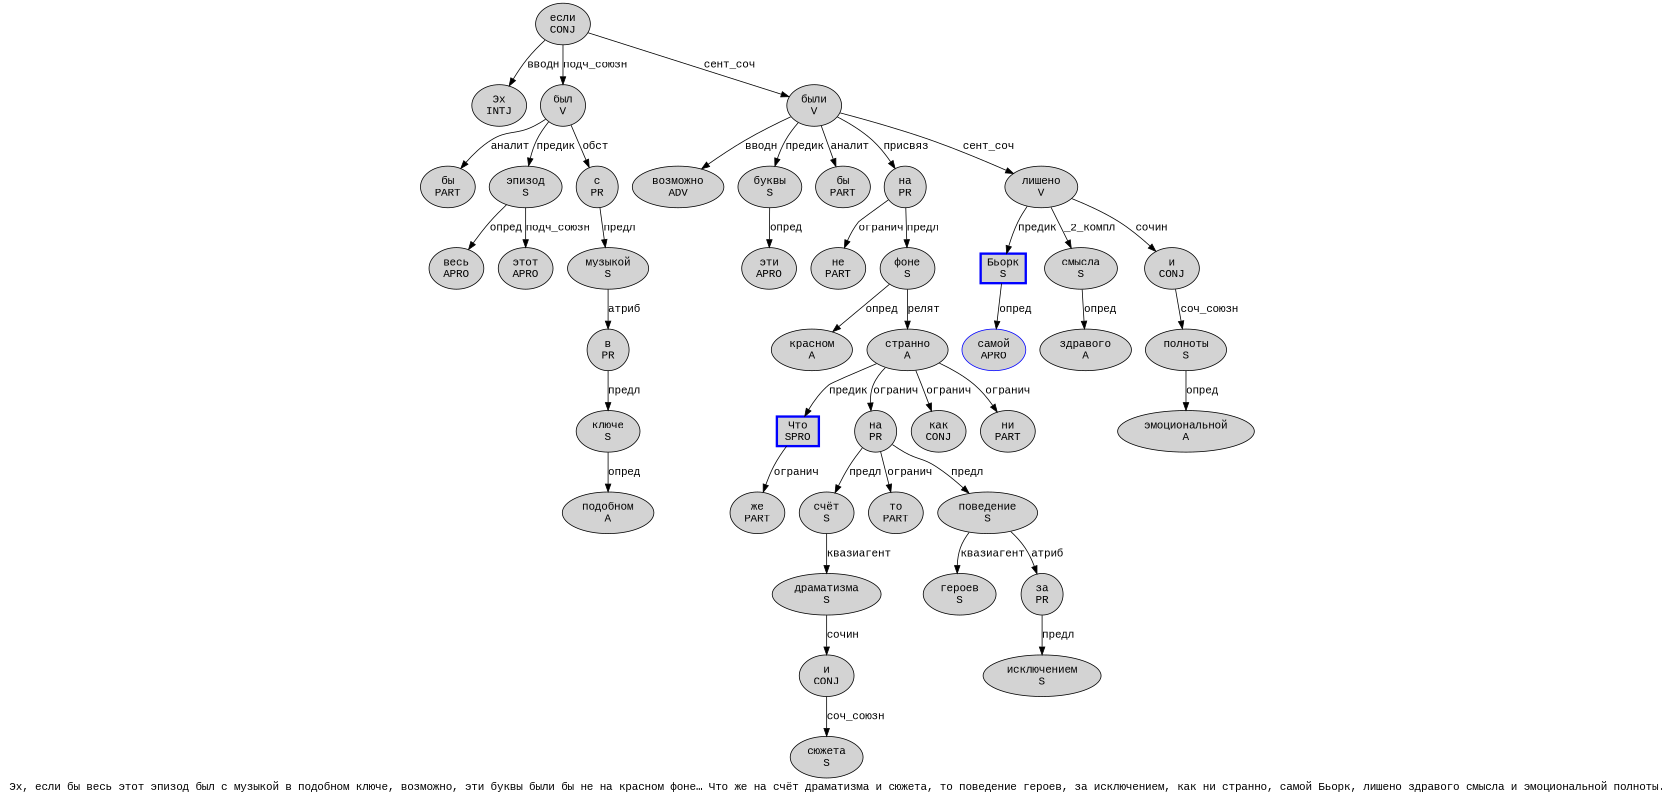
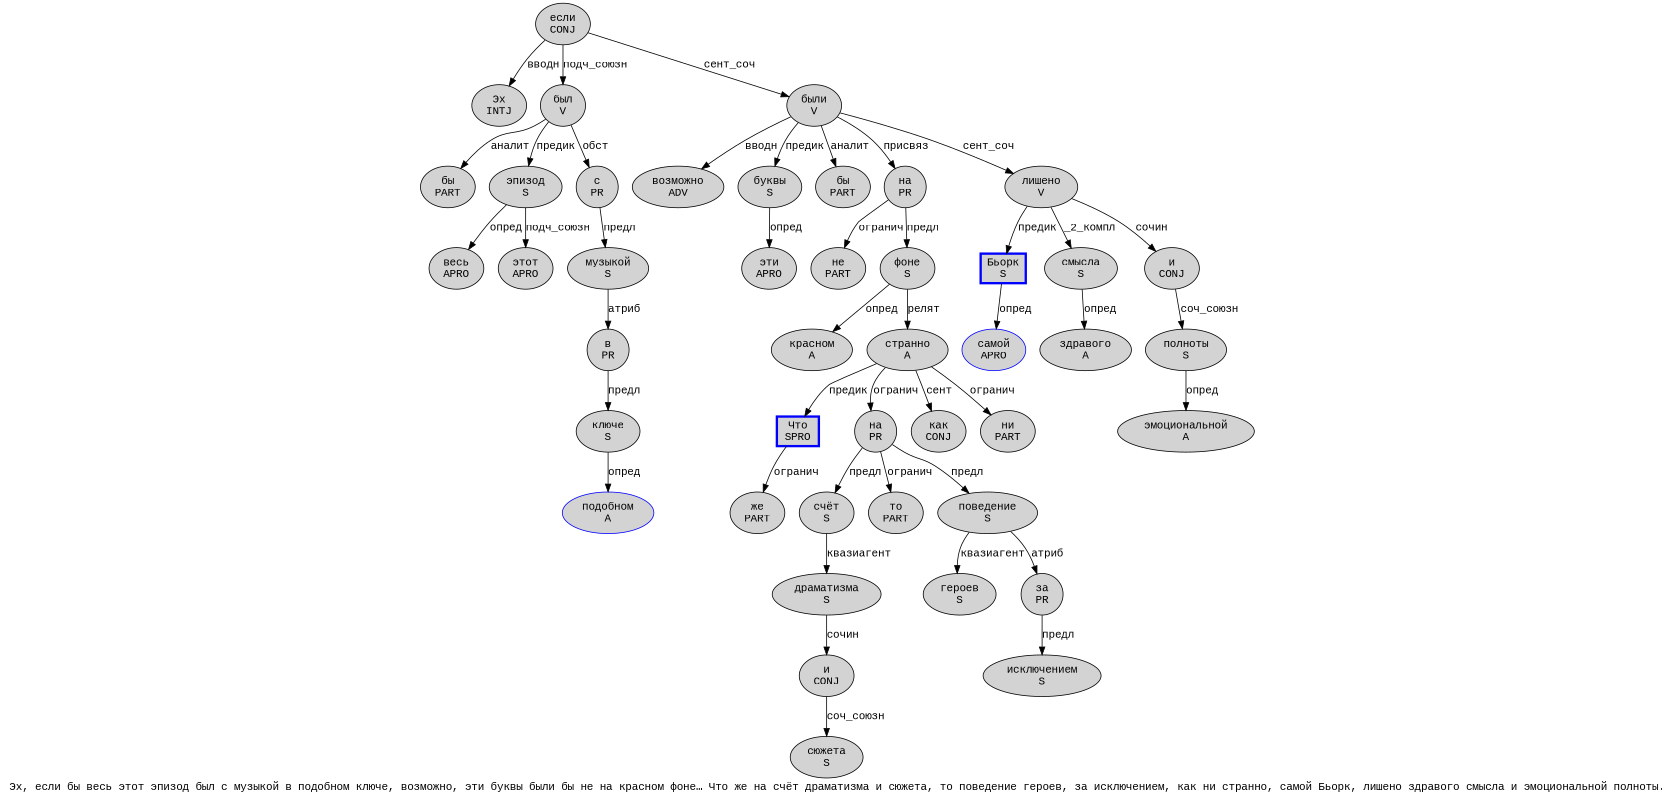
edge "странно A" -> "как CONJ": label "огранич" -> "сент"
node "подобном A": color black -> blue
